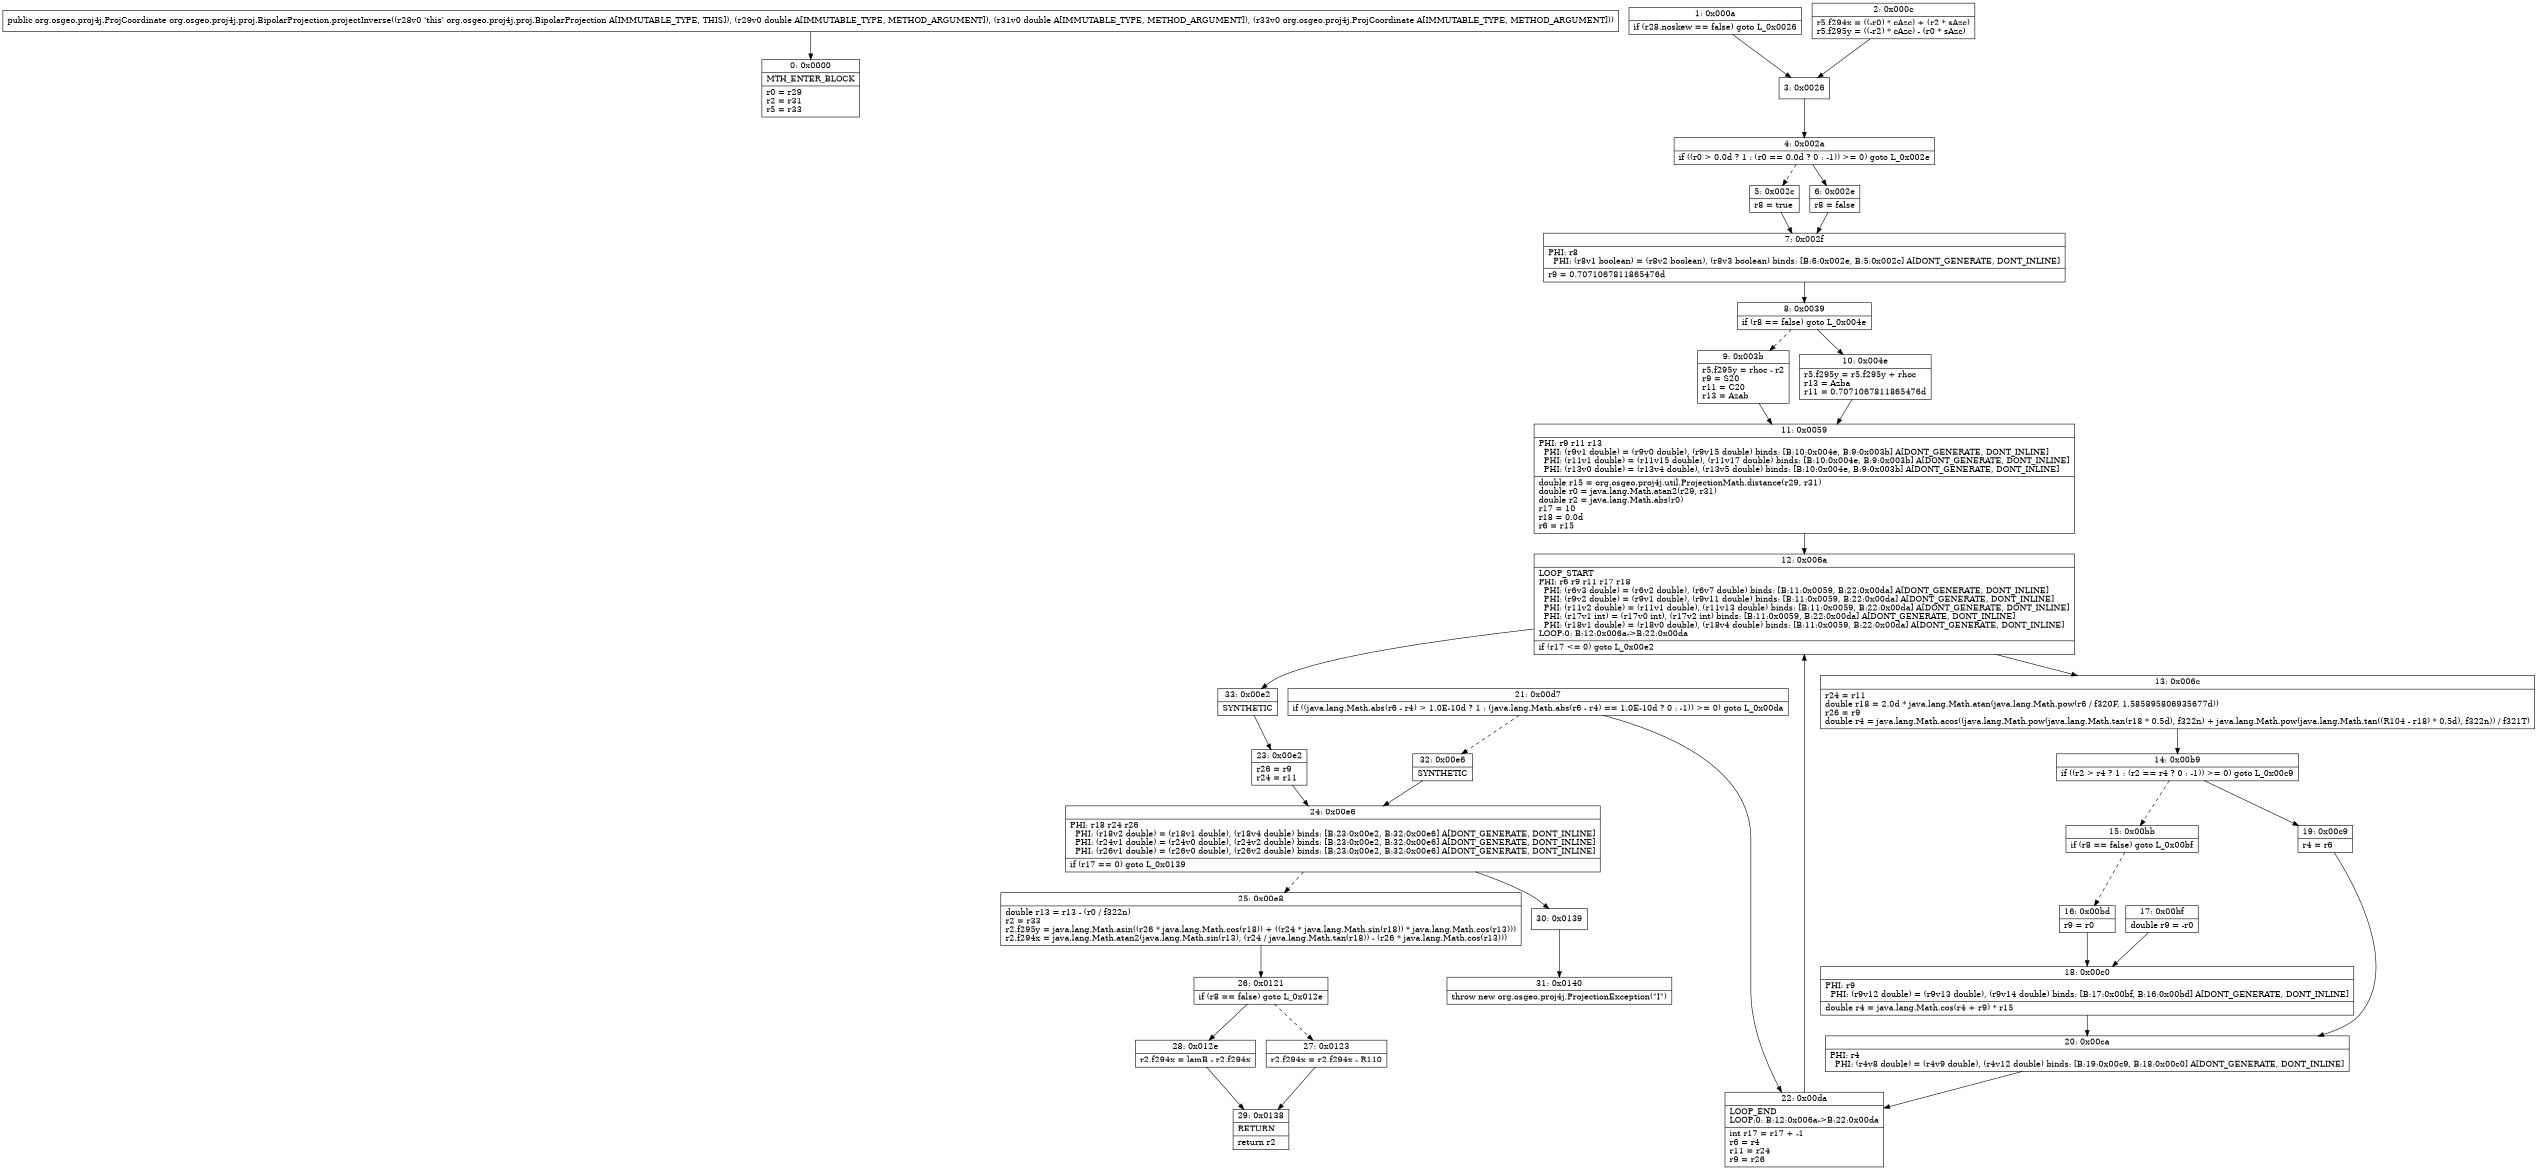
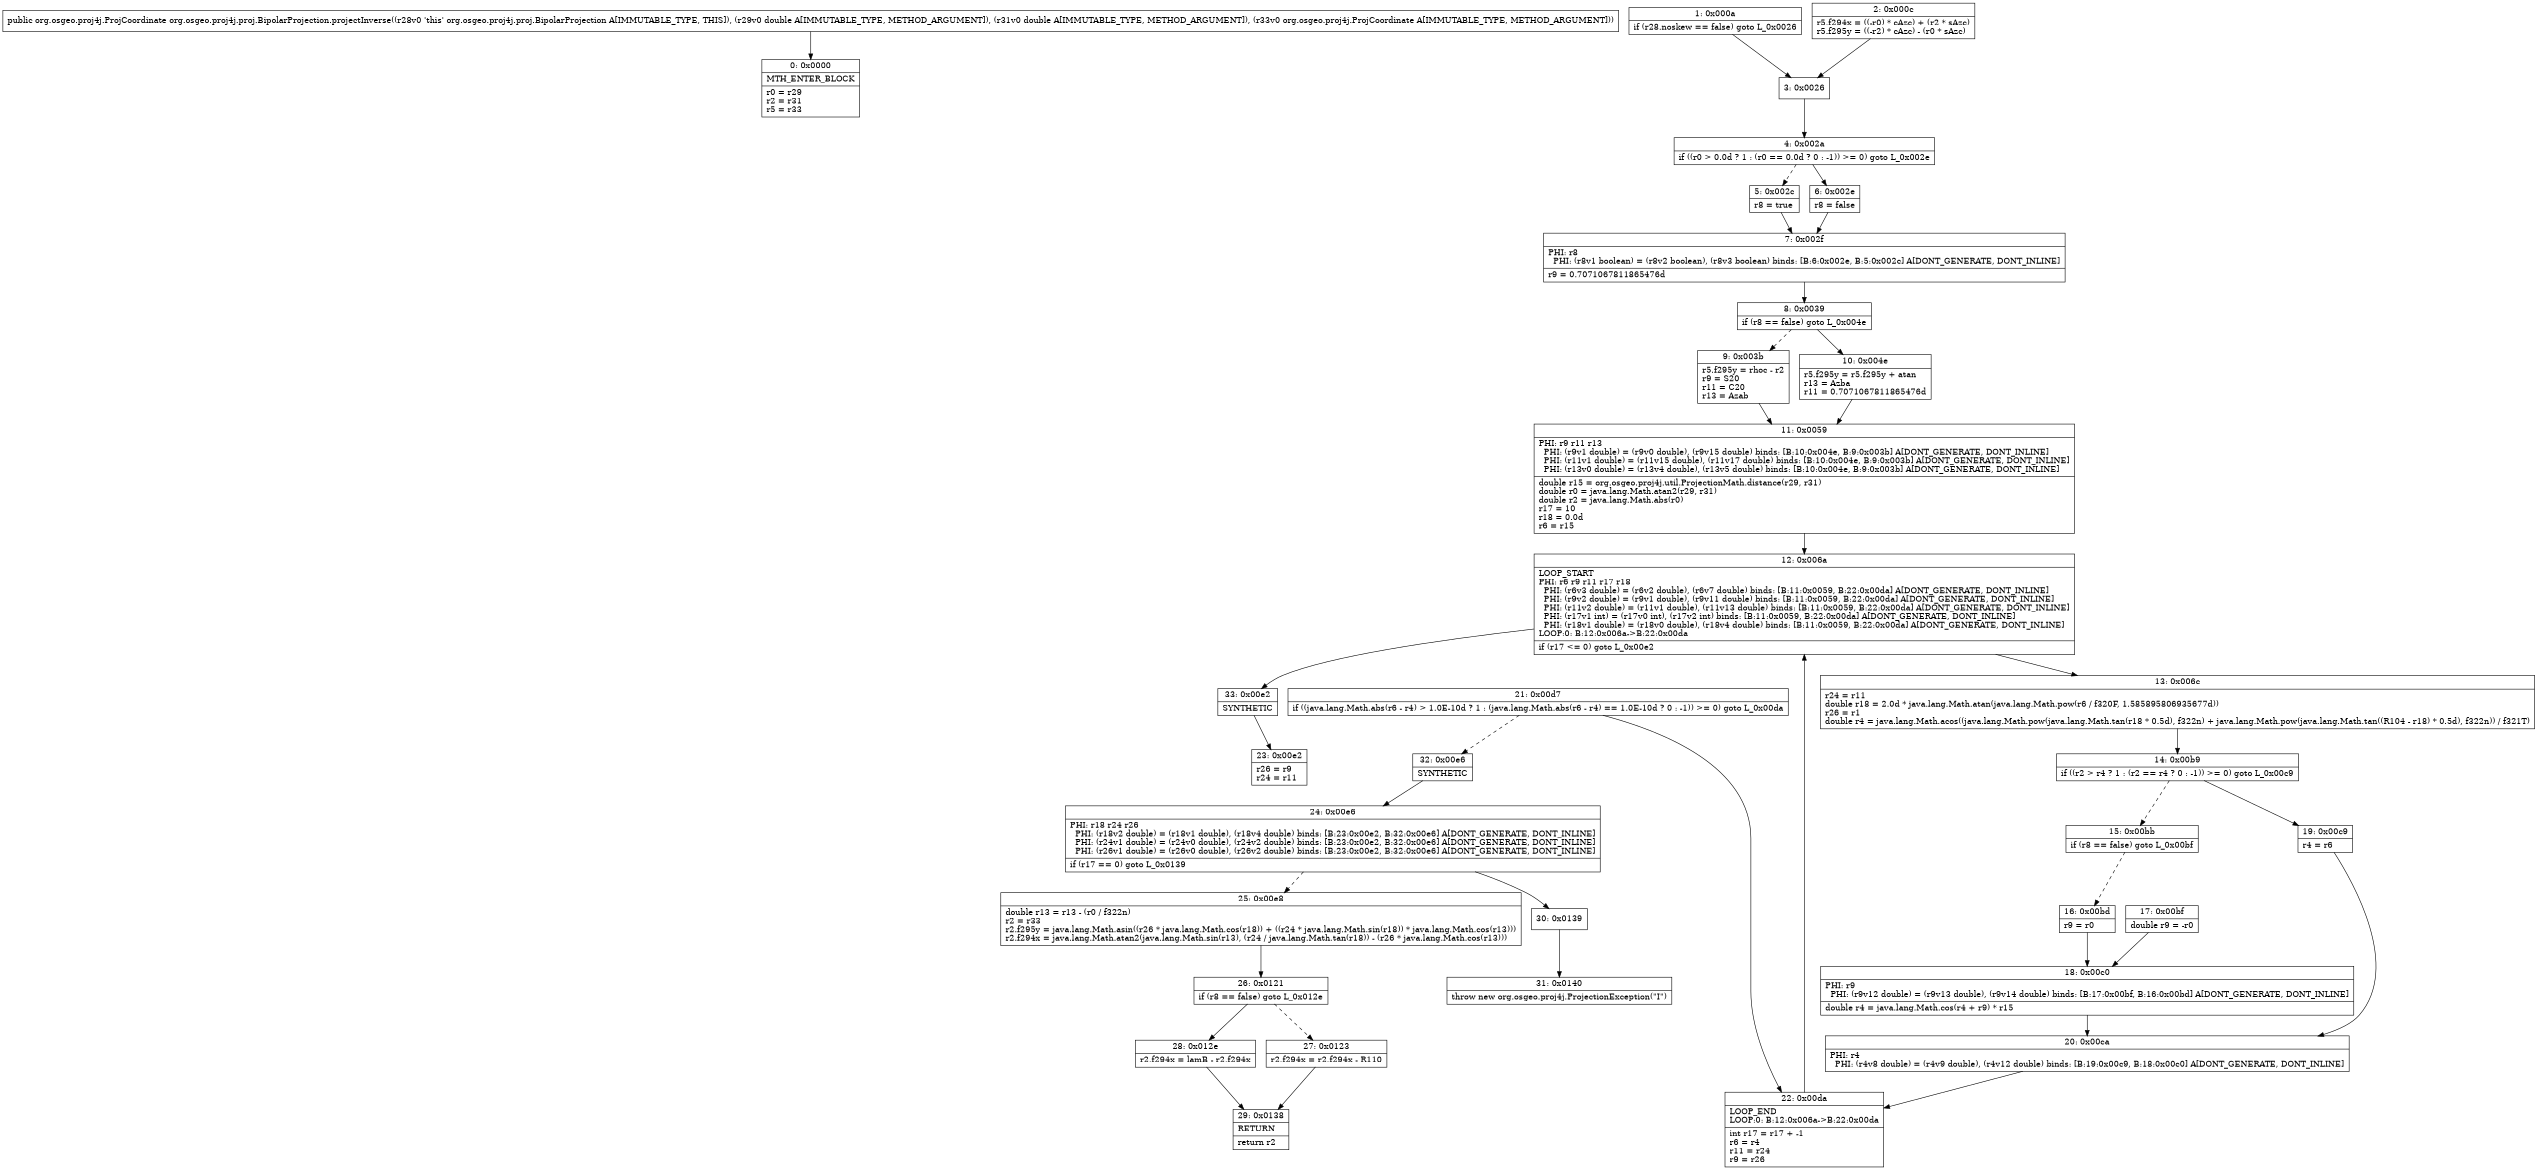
node "10: 0x004e": text "r5.f295y = r5.f295y + rhoc" -> "r5.f295y = r5.f295y + atan"
node "13: 0x006c": text "r26 = r9" -> "r26 = r1"
edge "23: 0x00e2" -> "24: 0x00e6": removed
